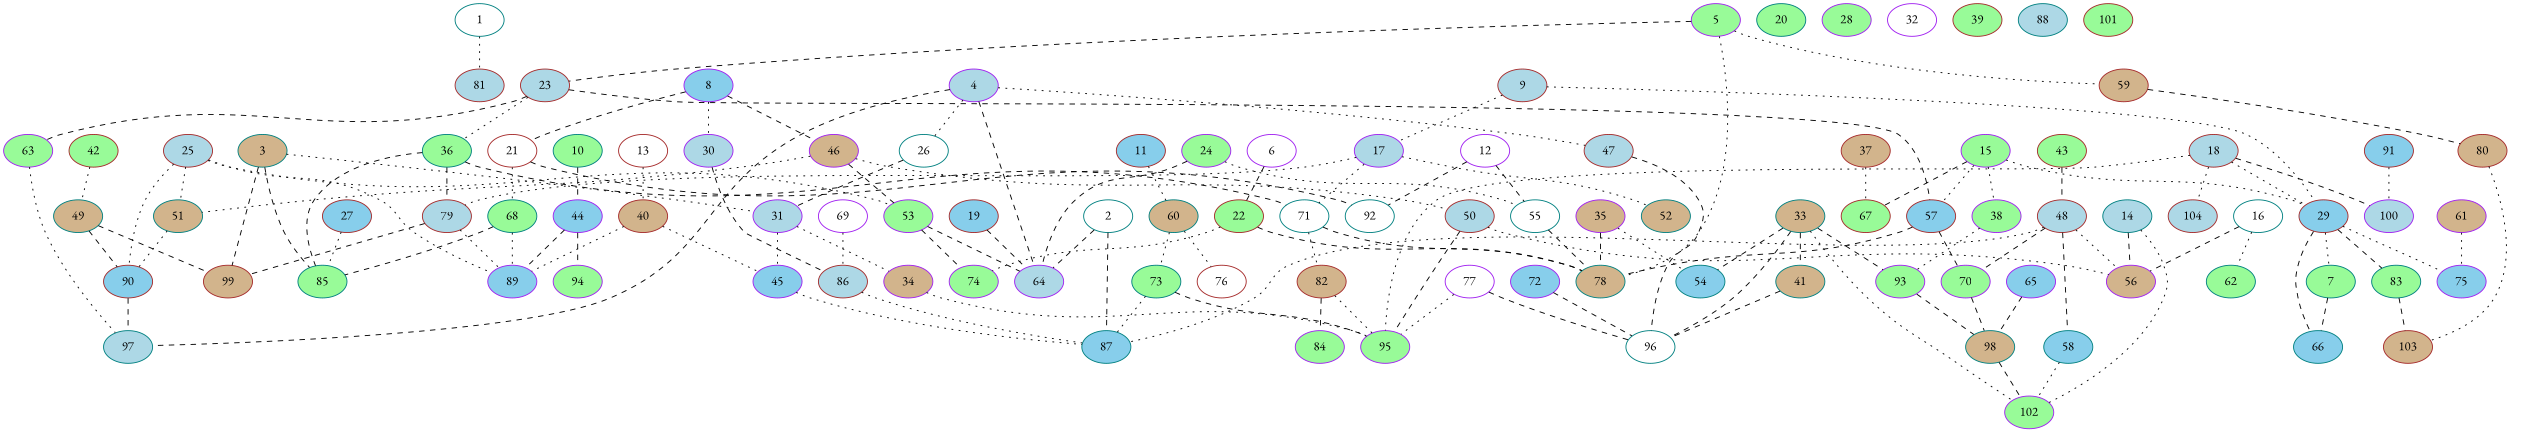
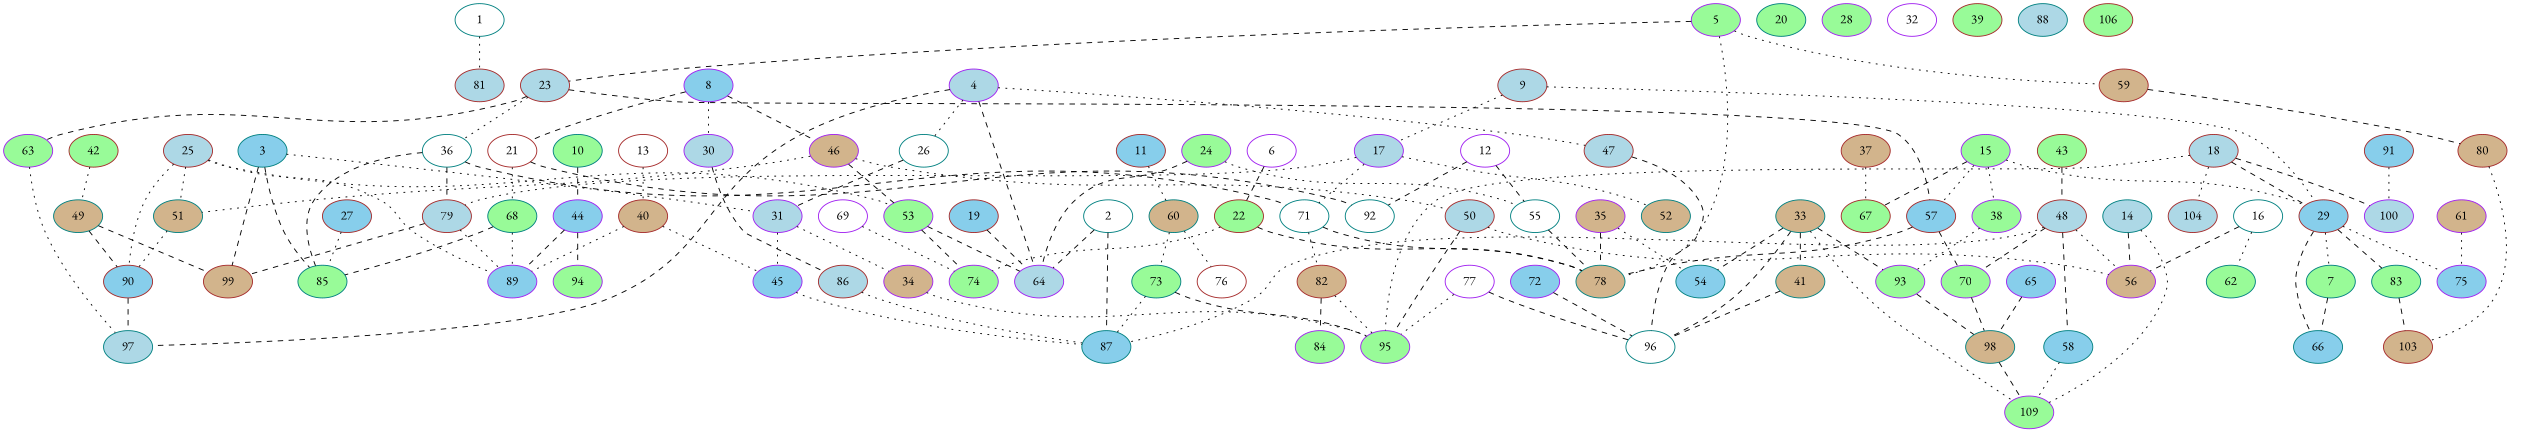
node "101": label "101" -> "106"
node "3": fillcolor tan -> skyblue
node "36": fillcolor palegreen -> white
edge "18" -- "29": style dotted -> dashed
edge "69" -- "86": now "69" -- "74"
node "102": label "102" -> "109"
